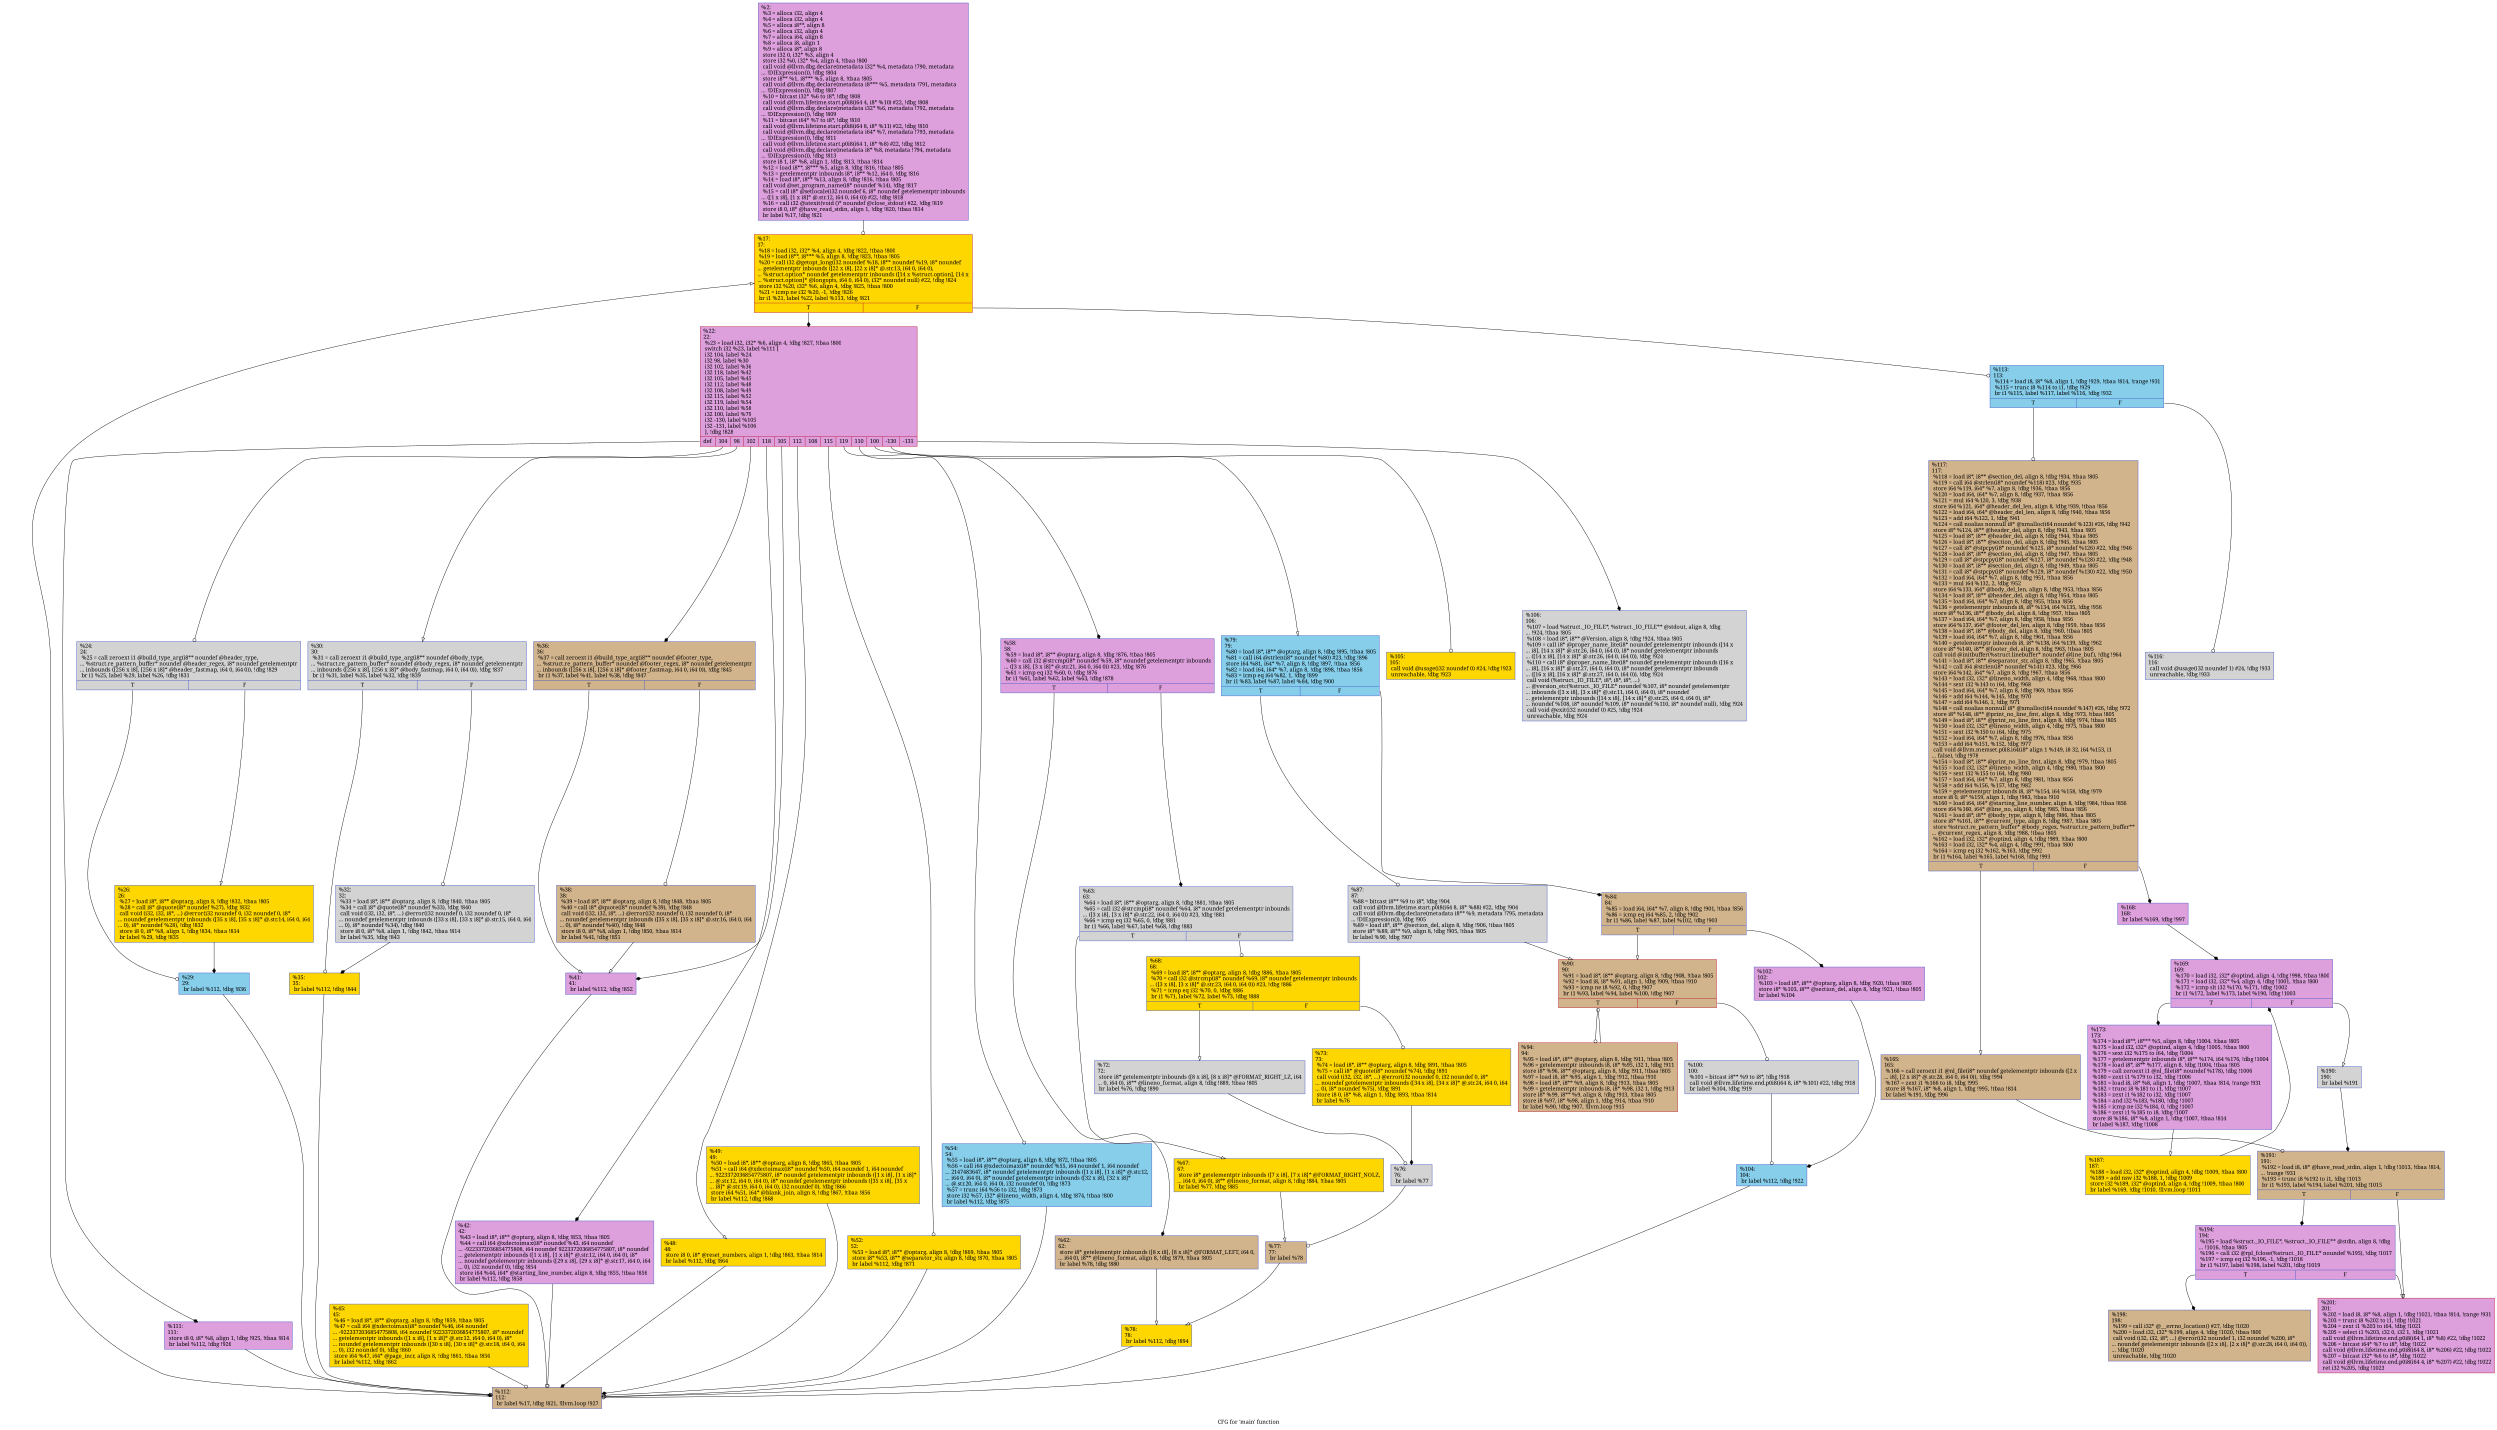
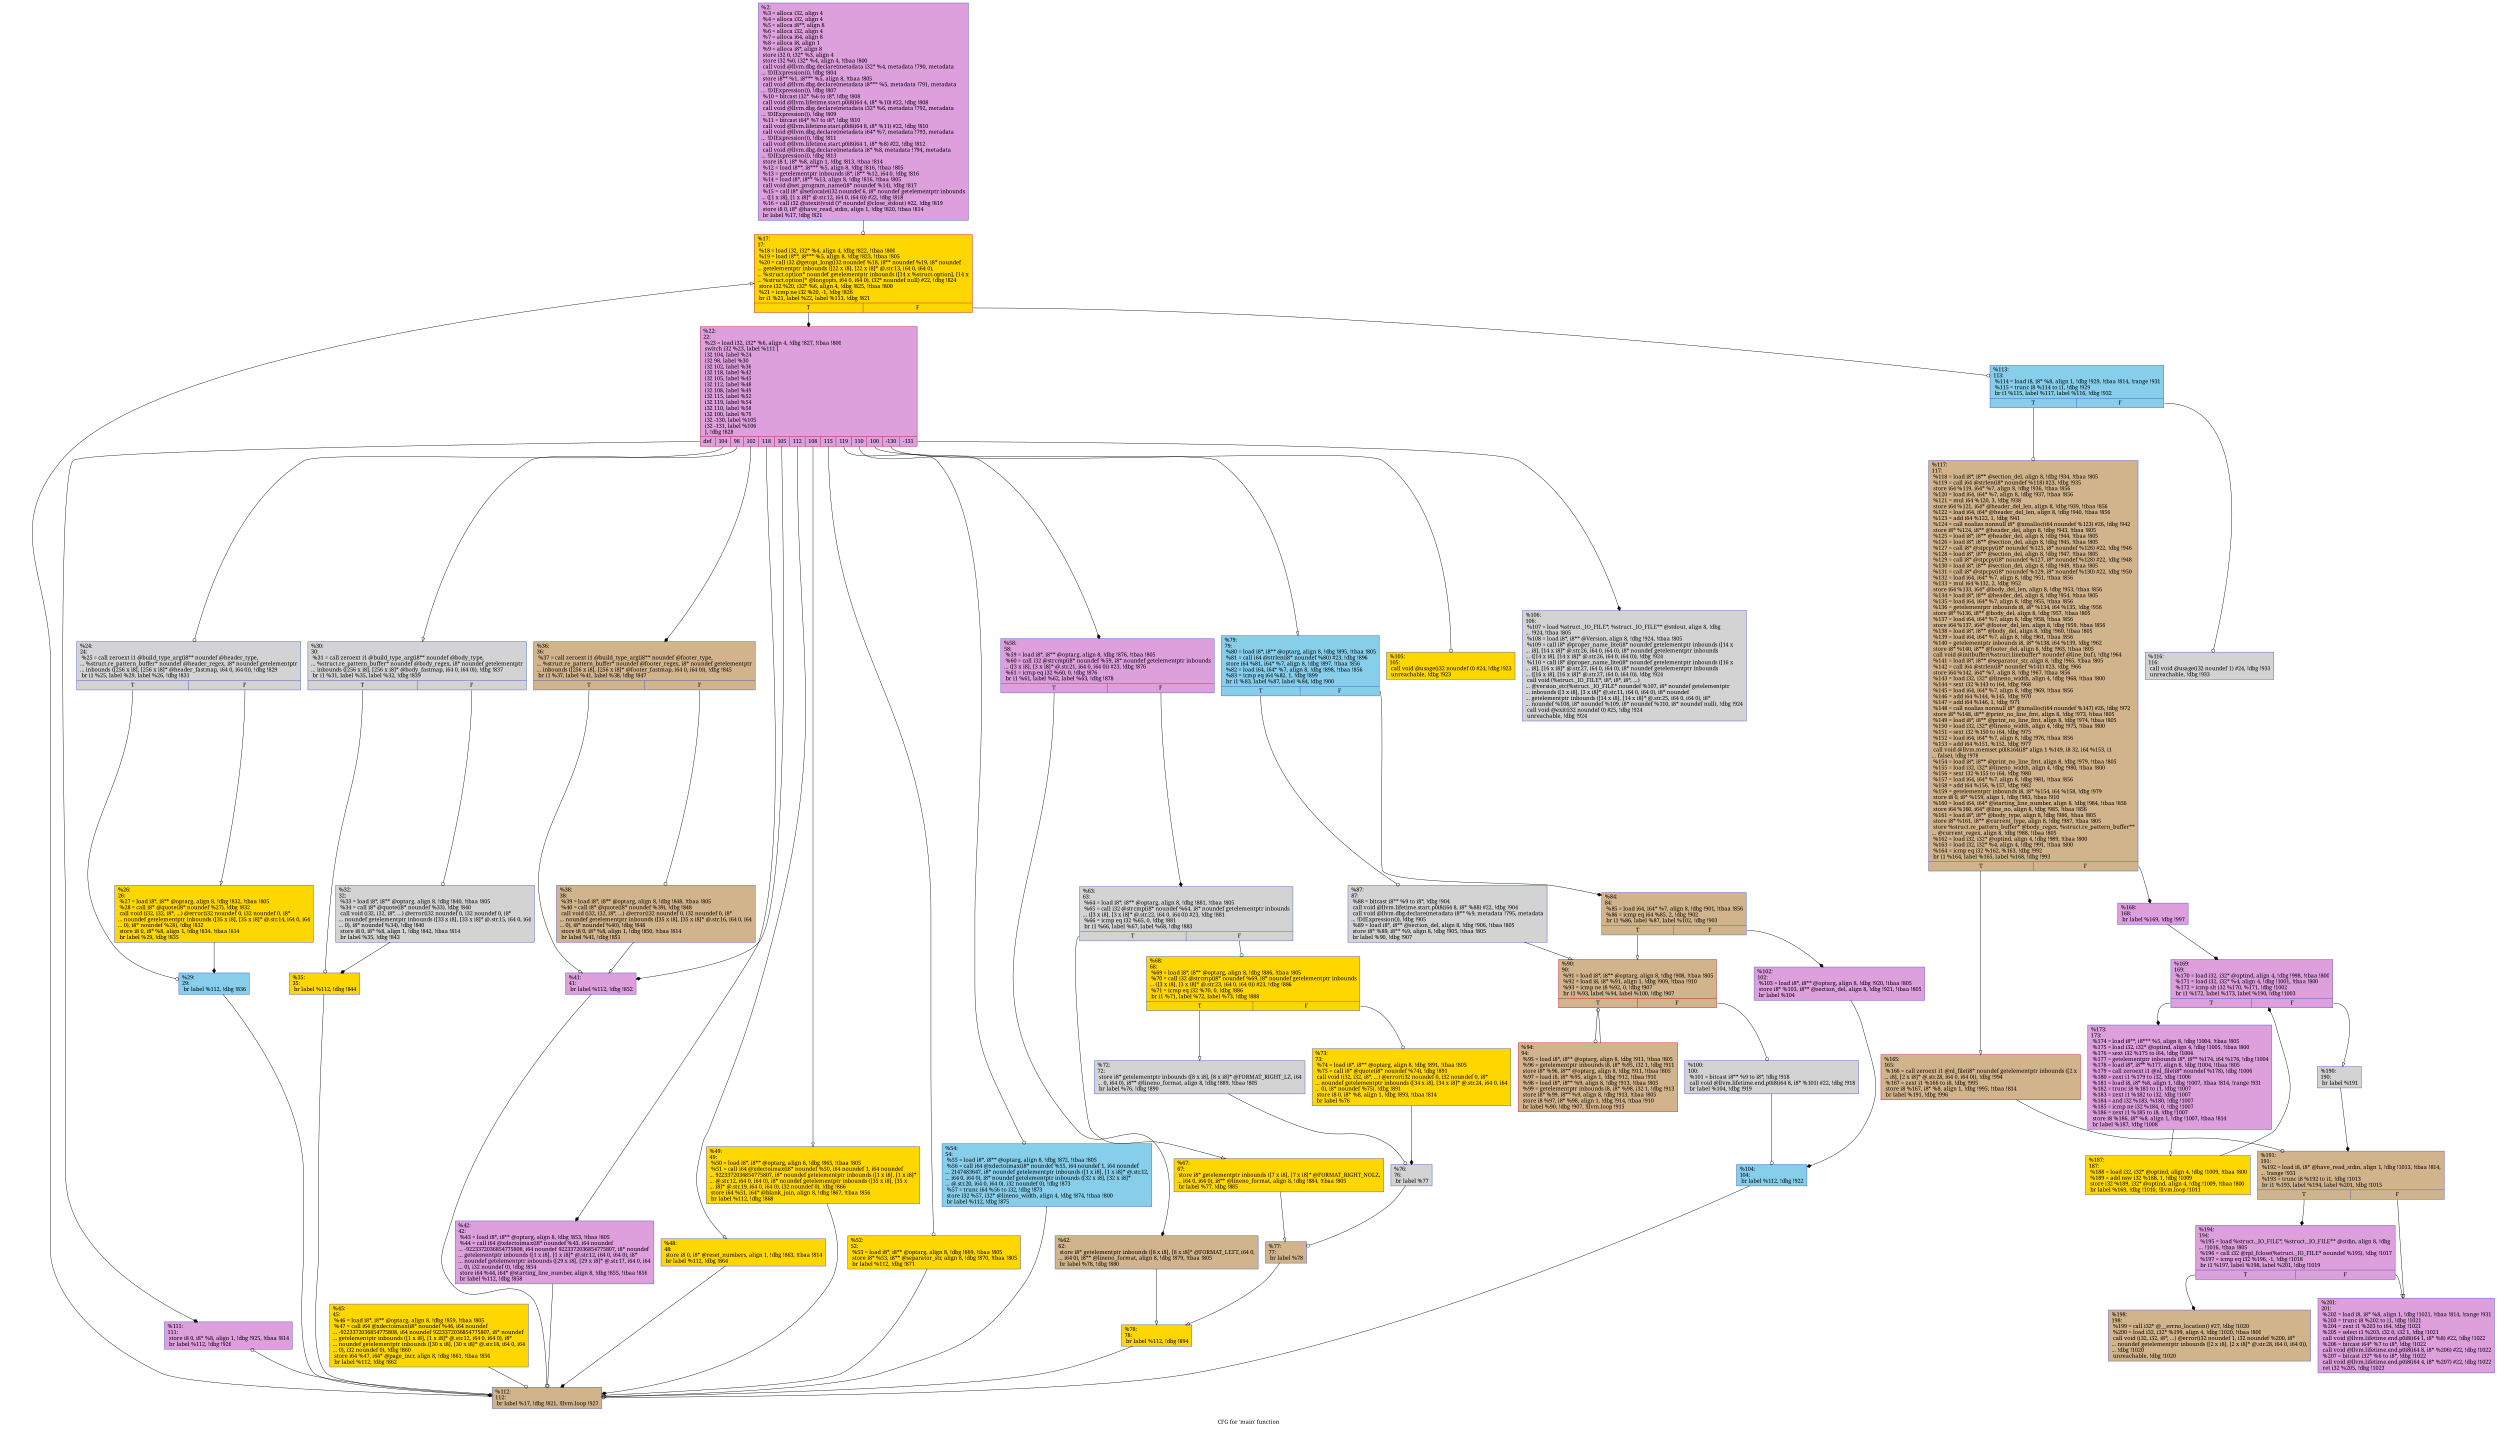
edge "%22:" -> "%49:": added
node "%165:": color #3d50c3ff -> #b70d28ff
node "%201:": color #b70d28ff -> #3d50c3ff
edge "%111:" -> "%112:": reversed
